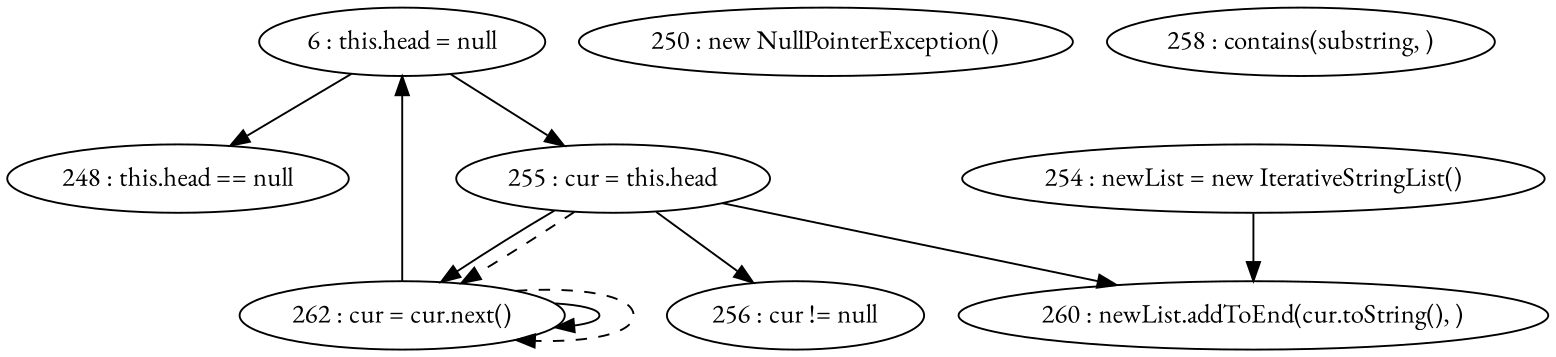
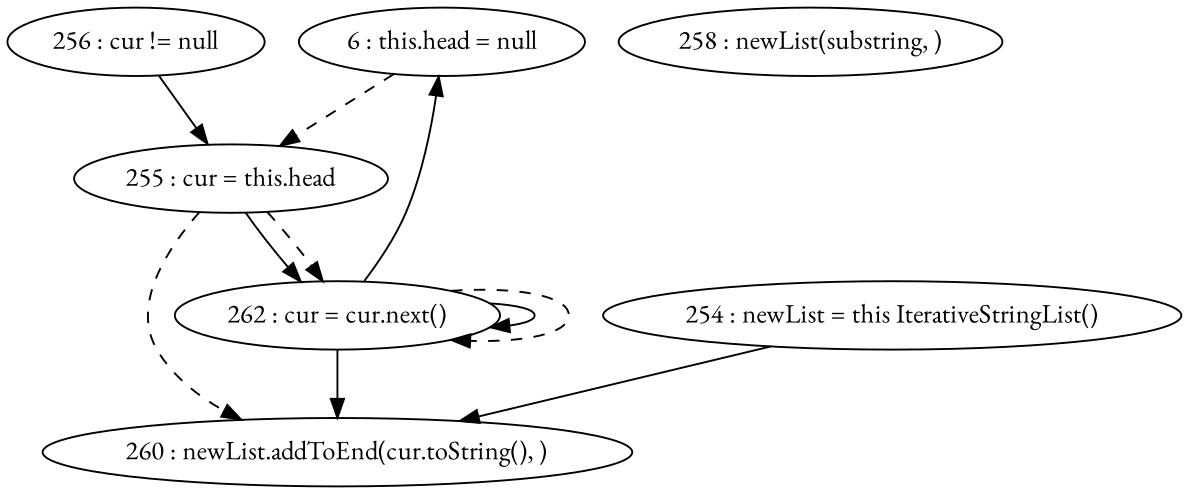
node "250 : new NullPointerException()": removed
node "258 : contains(substring, )": label "258 : contains(substring, )" -> "258 : newList(substring, )"
edge "6 : this.head = null" -> "255 : cur = this.head": style solid -> dashed
node "248 : this.head == null": removed
node "254 : newList = new IterativeStringList()": label "254 : newList = new IterativeStringList()" -> "254 : newList = this IterativeStringList()"
edge "255 : cur = this.head" -> "256 : cur != null": reversed
edge "255 : cur = this.head" -> "260 : newList.addToEnd(cur.toString(), )": style solid -> dashed
edge "262 : cur = cur.next()" -> "260 : newList.addToEnd(cur.toString(), )": added
